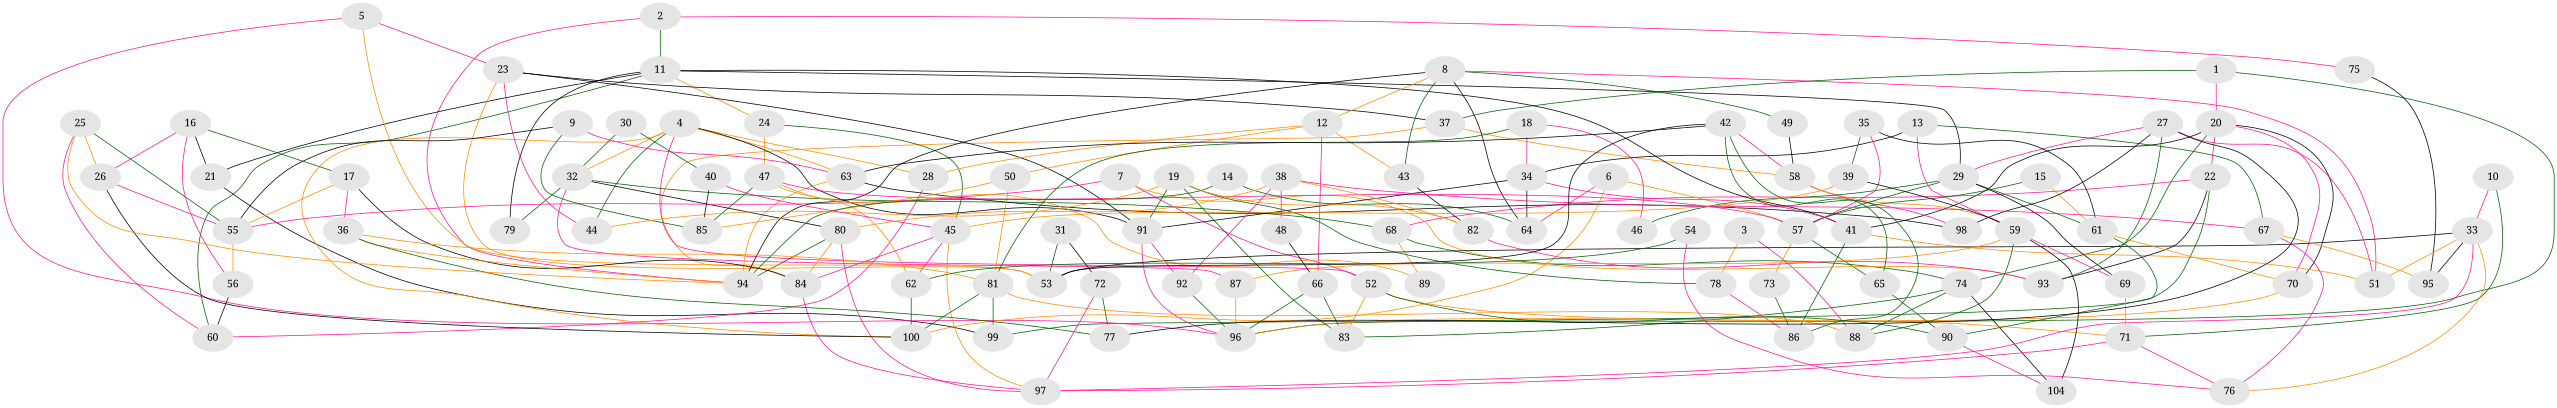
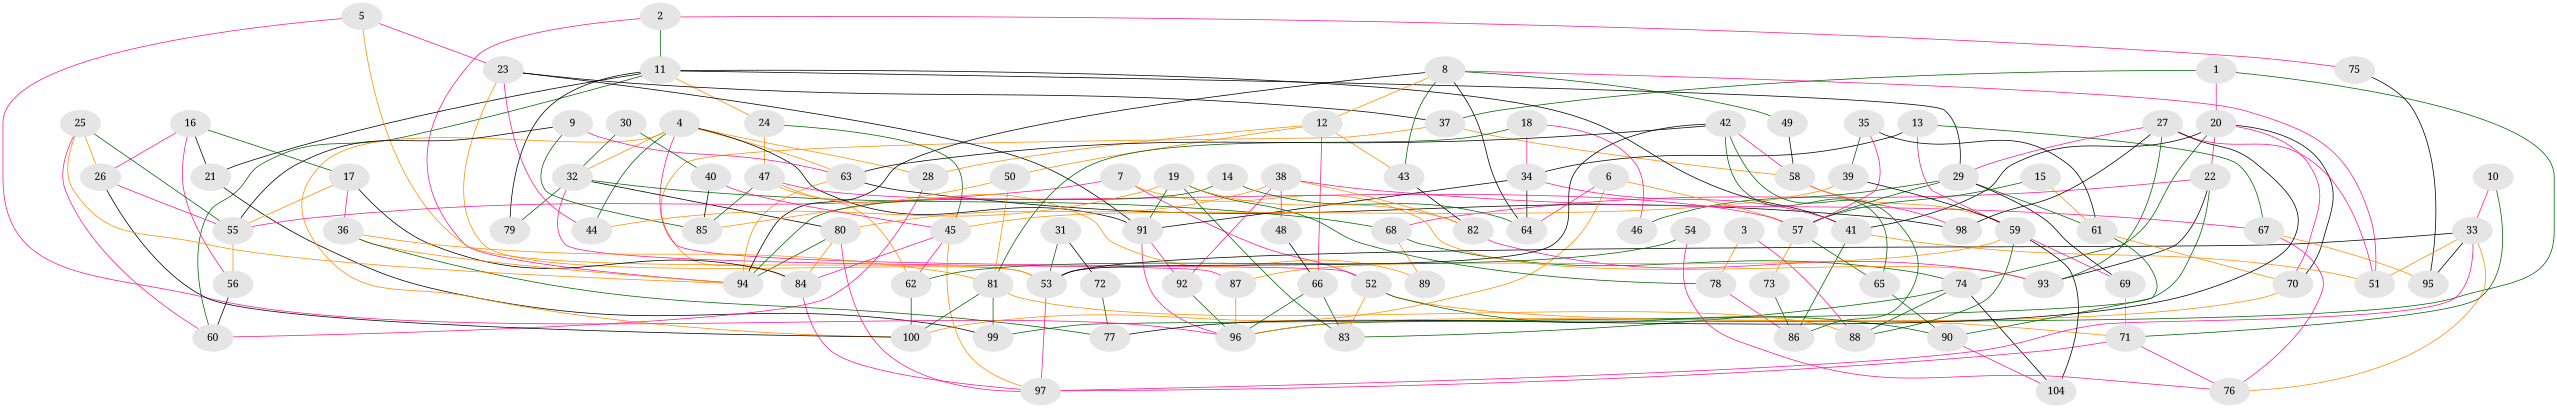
edge "72" -- "97": now "53" -- "97"
